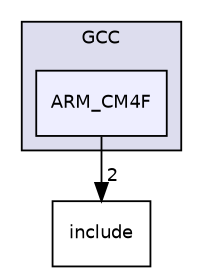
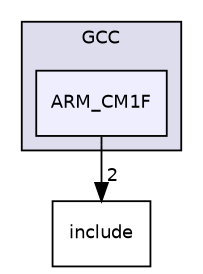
node "ARM_CM4F": label "ARM_CM4F" -> "ARM_CM1F"
